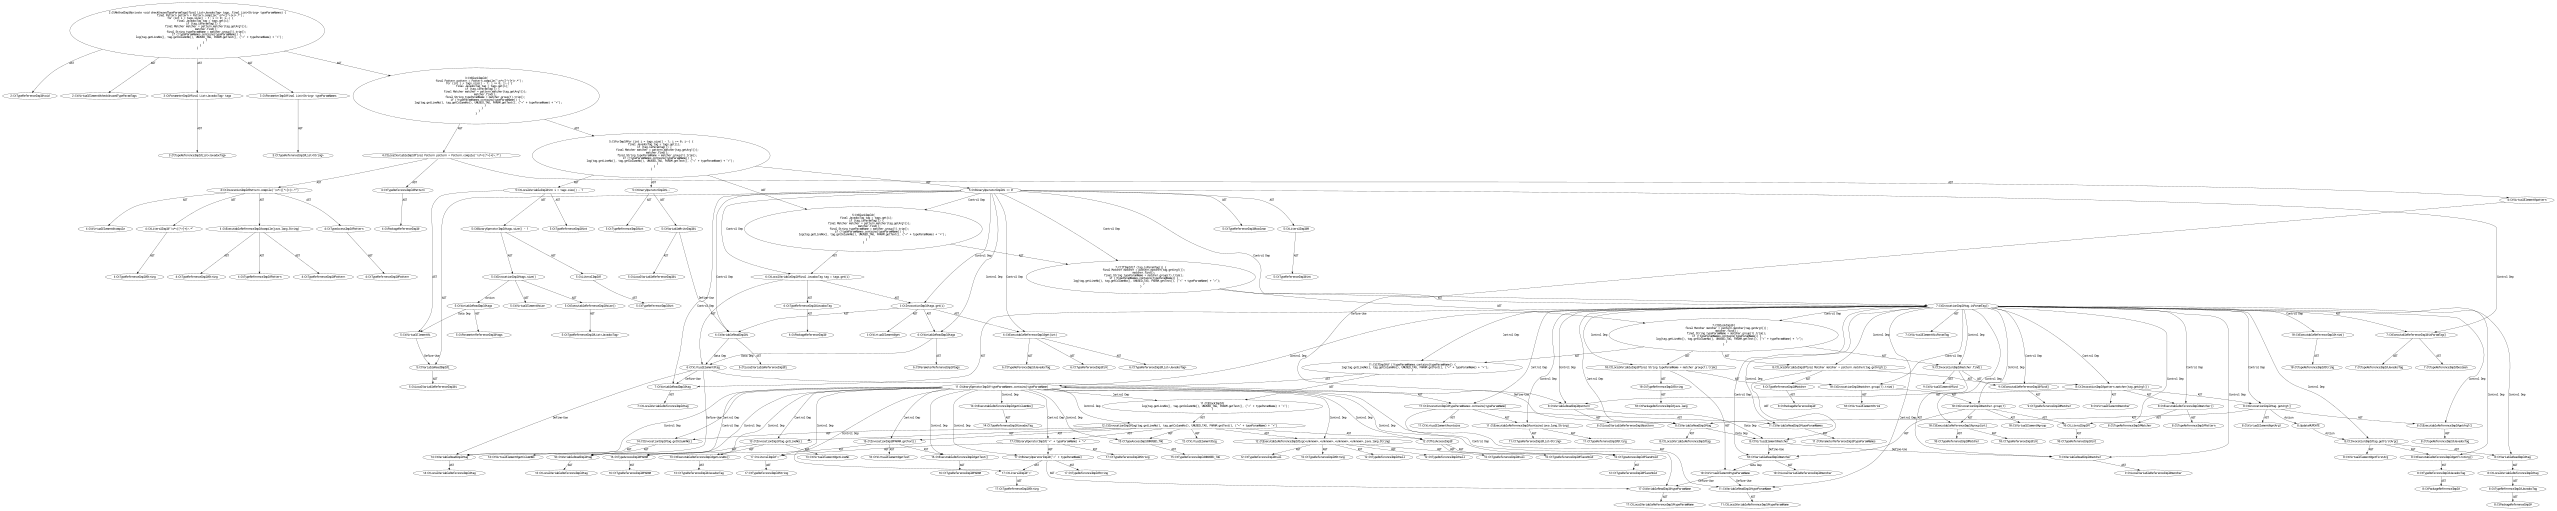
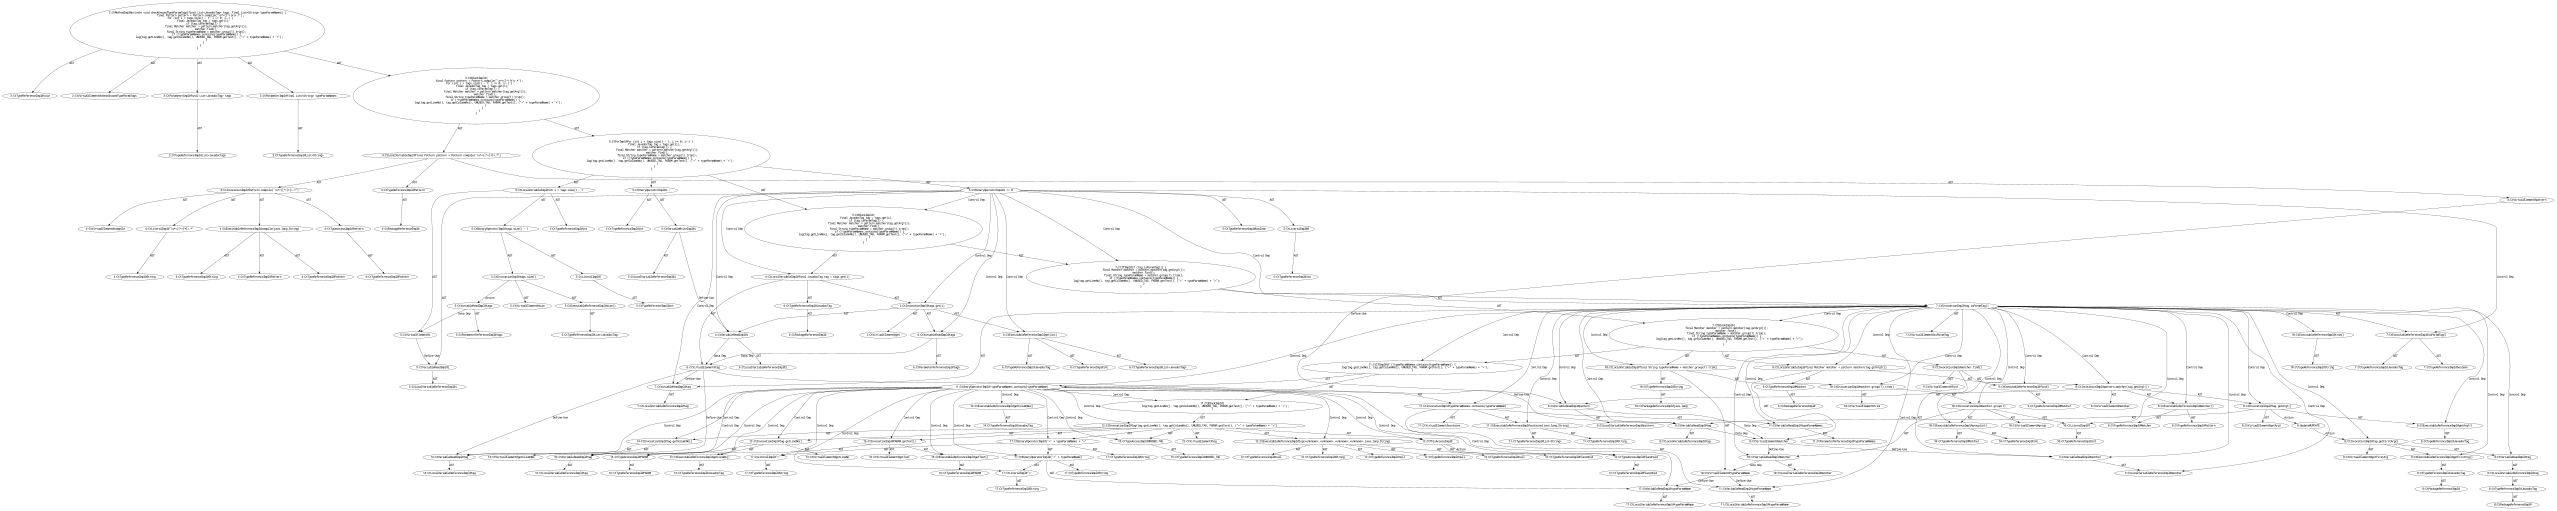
edge "7:CtInvocationImpl@tag.isParamTag()" -> "9:CtInvocationImpl@matcher.find()": now "7:CtInvocationImpl@tag.isParamTag()" -> "9:CtLocalVariableReferenceImpl@matcher"
edge "12:CtThisAccessImpl@" -> "12:CtTypeAccessImpl@PlaceHold": label "AST" -> "Action"
